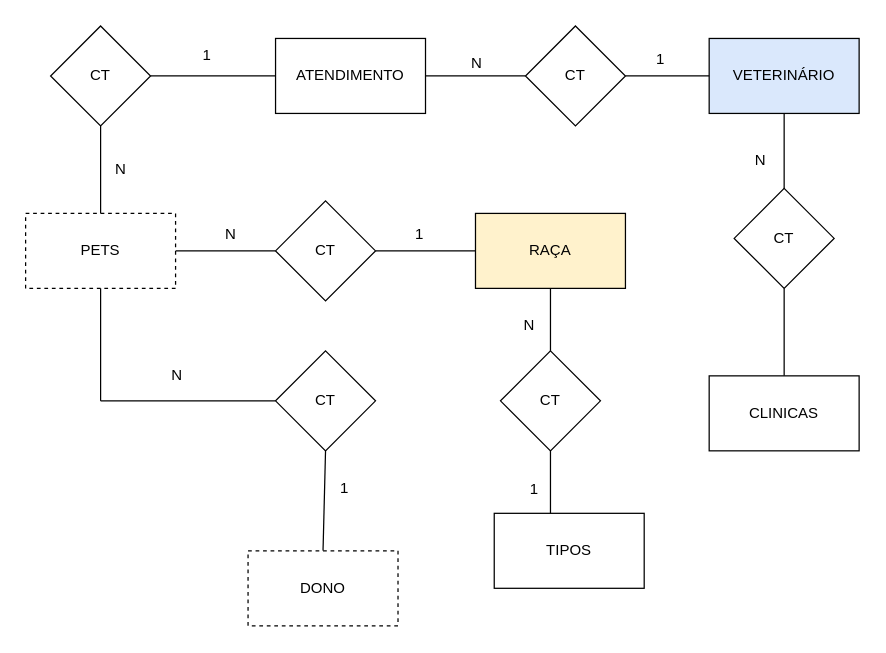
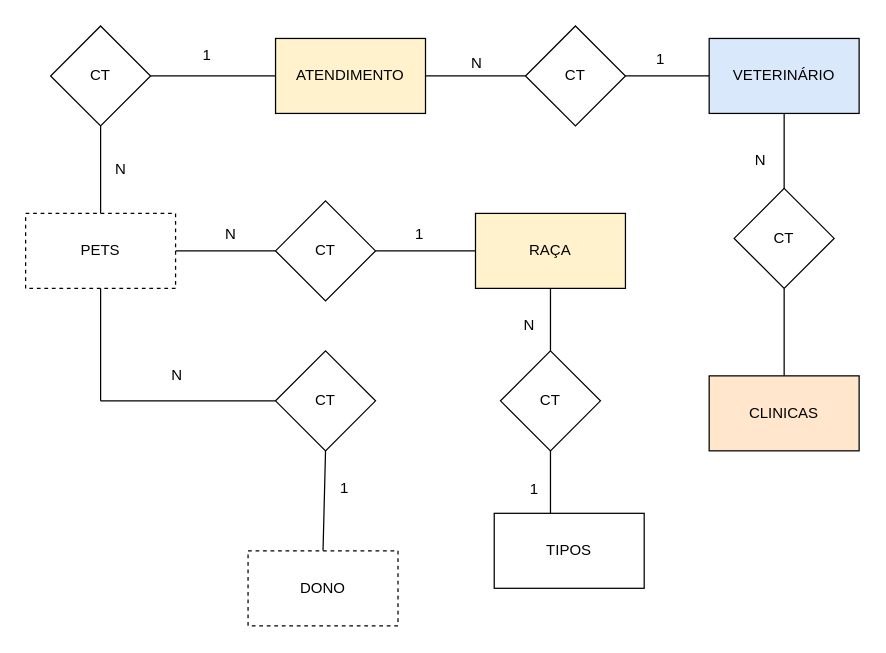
node "ATENDIMENTO": fillcolor #ffffff -> #fff2cc
node "CLINICAS": fillcolor #ffffff -> #ffe6cc
